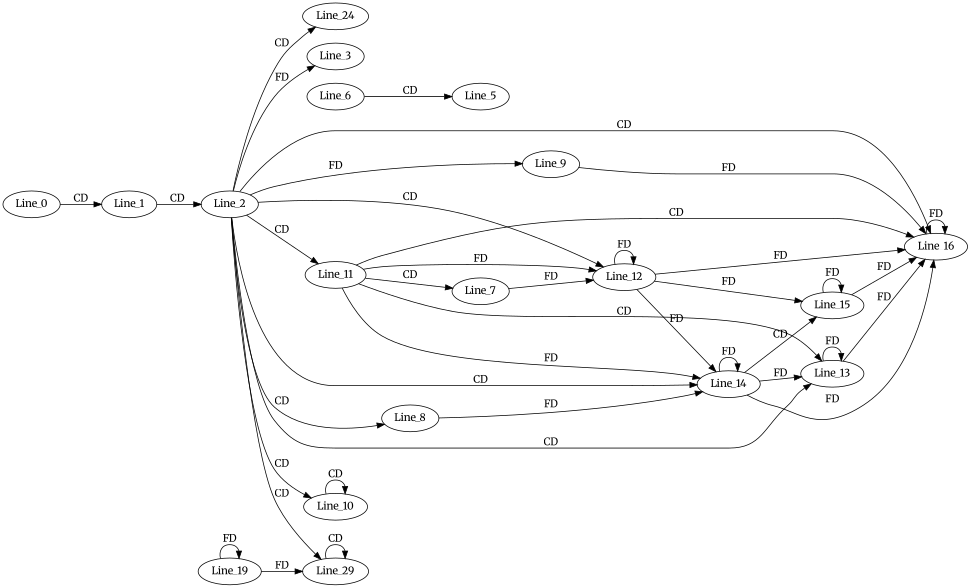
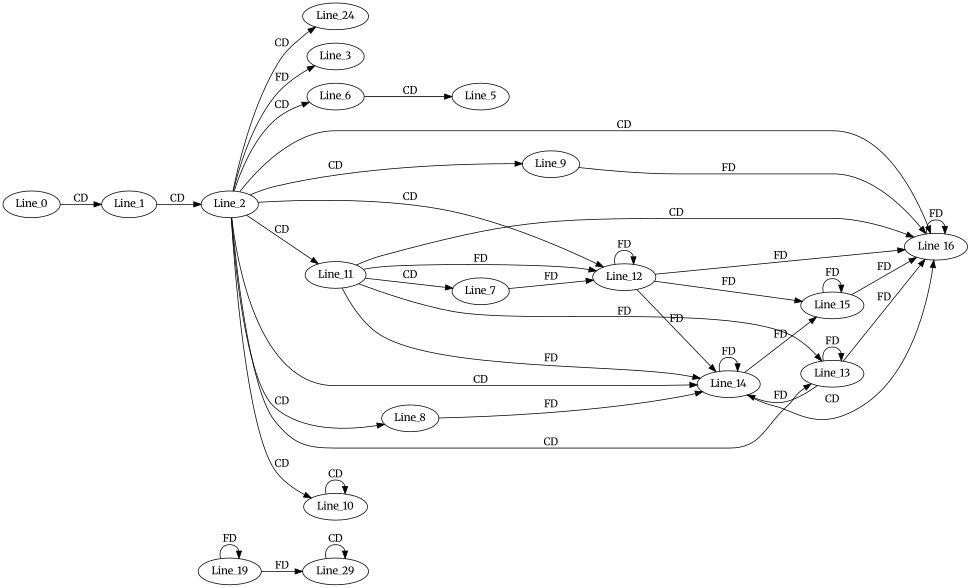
edge "Line_2" -> "Line_9": label "FD" -> "CD"
edge "Line_11" -> "Line_13": label "CD" -> "FD"
edge "Line_14" -> "Line_15": label "CD" -> "FD"
edge "Line_14" -> "Line_13": reversed
edge "Line_14" -> "Line_16": label "FD" -> "CD"
edge "Line_2" -> "Line_29": now "Line_2" -> "Line_6"
